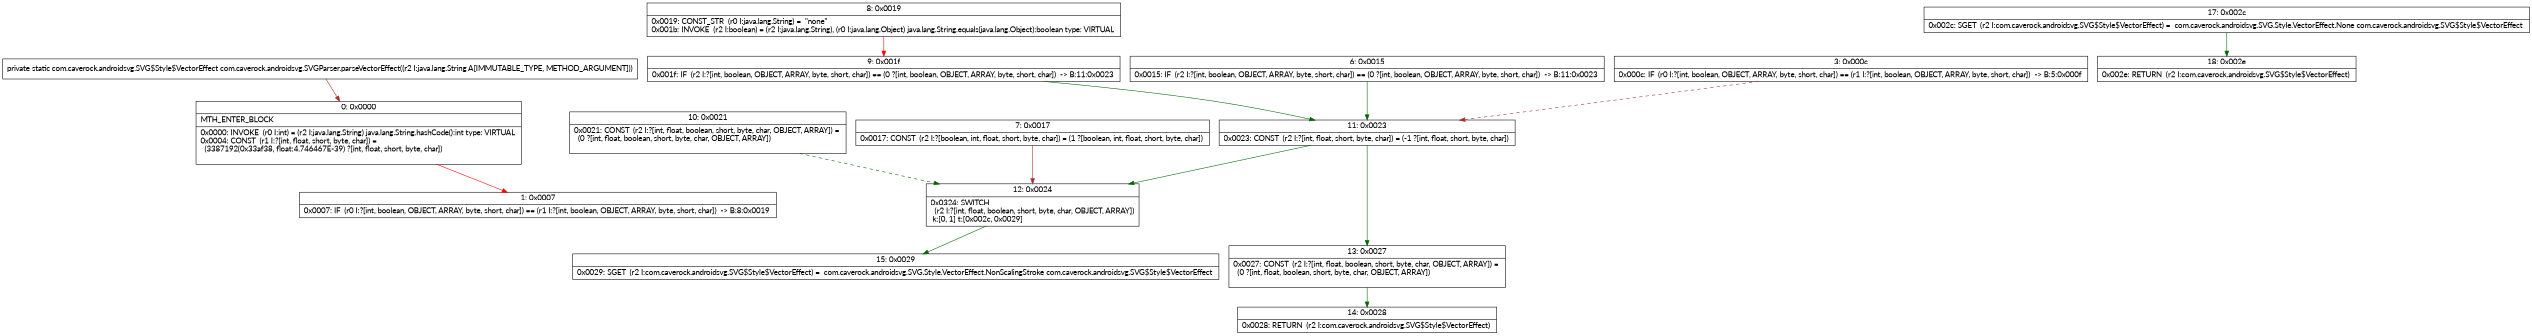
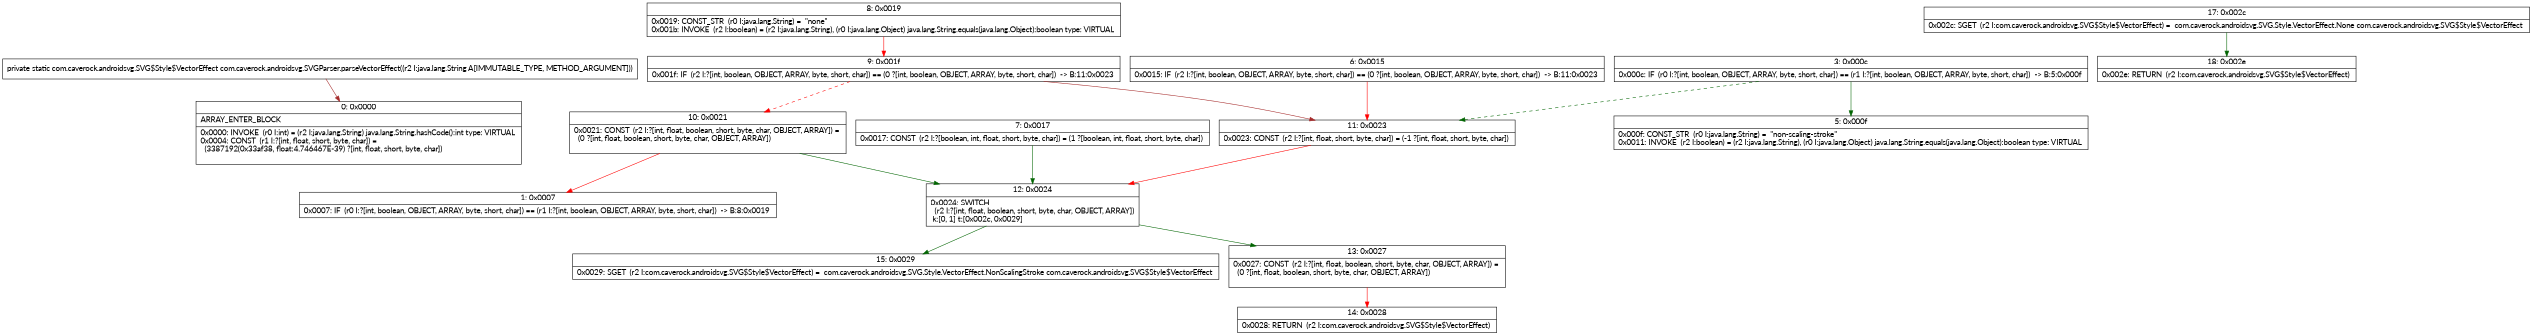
edge "9: 0x001f" -> "10: 0x0021": added
edge "9: 0x001f" -> "11: 0x0023": color darkgreen -> brown
edge "6: 0x0015" -> "11: 0x0023": color darkgreen -> red
edge "3: 0x000c" -> "11: 0x0023": color brown -> darkgreen
node "0: 0x0000": text "MTH_ENTER_BLOCK" -> "ARRAY_ENTER_BLOCK"
node "5: 0x000f": added
edge "7: 0x0017" -> "12: 0x0024": color brown -> darkgreen
edge "11: 0x0023" -> "12: 0x0024": color darkgreen -> red
edge "10: 0x0021" -> "12: 0x0024": style dashed -> solid
edge "0: 0x0000" -> "1: 0x0007": now "10: 0x0021" -> "1: 0x0007"
edge "11: 0x0023" -> "13: 0x0027": now "12: 0x0024" -> "13: 0x0027"
node "12: 0x0024": text "0x0324: SWITCH" -> "0x0024: SWITCH"
edge "13: 0x0027" -> "14: 0x0028": color darkgreen -> red
